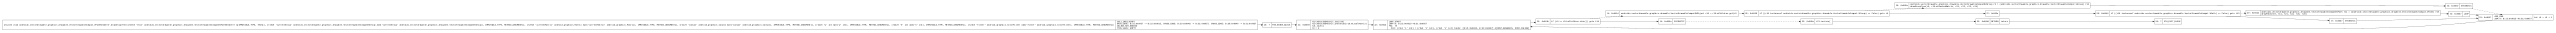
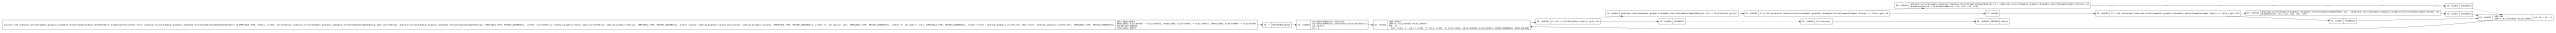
node "35: 0x0057": text "LOOP" -> "SYNTHETIC"
node "20: ?": removed
